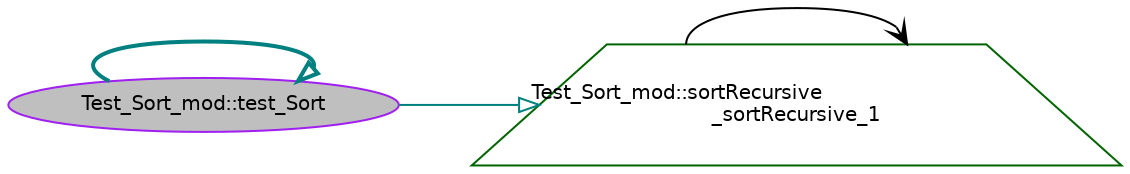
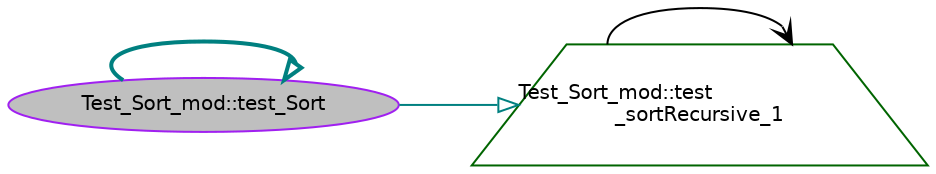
node "Test_Sort_mod::sortRecursive _sortRecursive_1": label "Test_Sort_mod::sortRecursive _sortRecursive_1" -> "Test_Sort_mod::test _sortRecursive_1"
